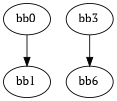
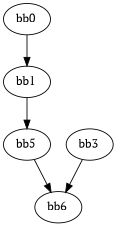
node "bb5": added
